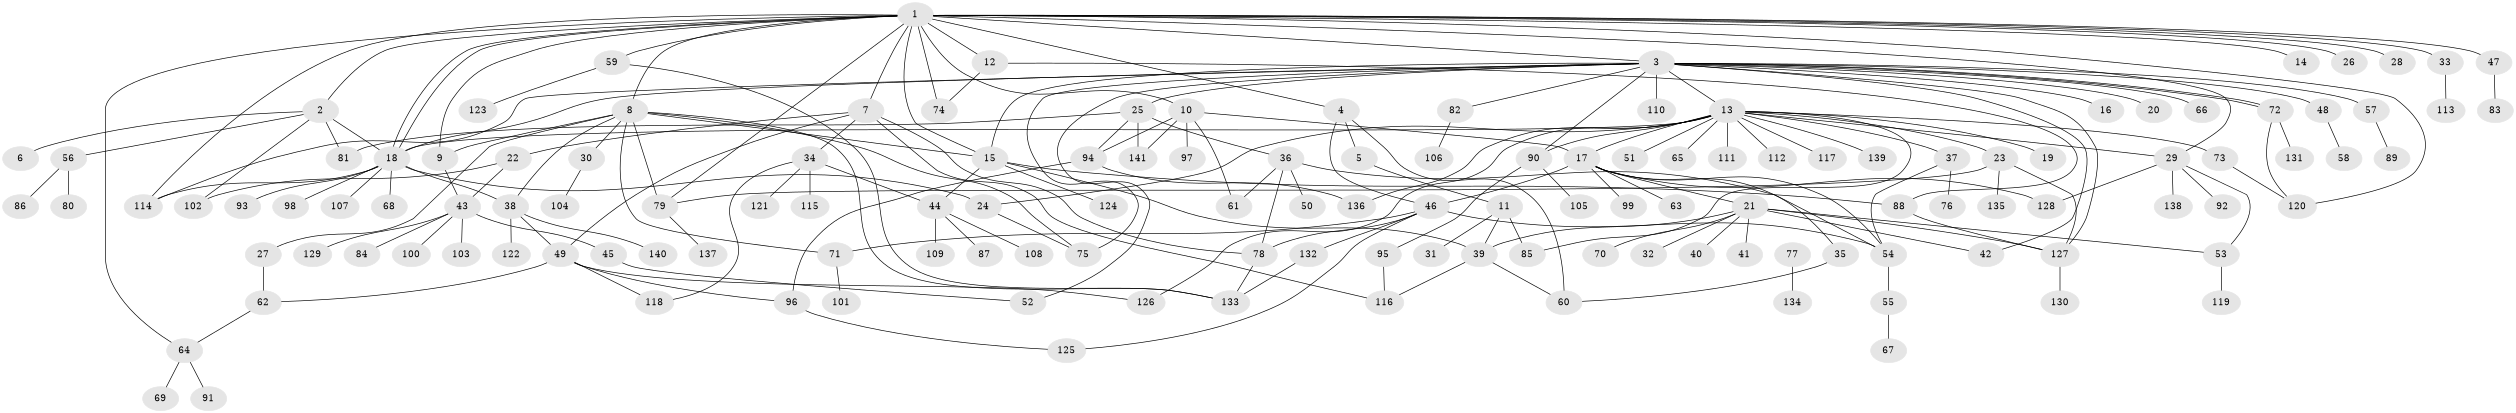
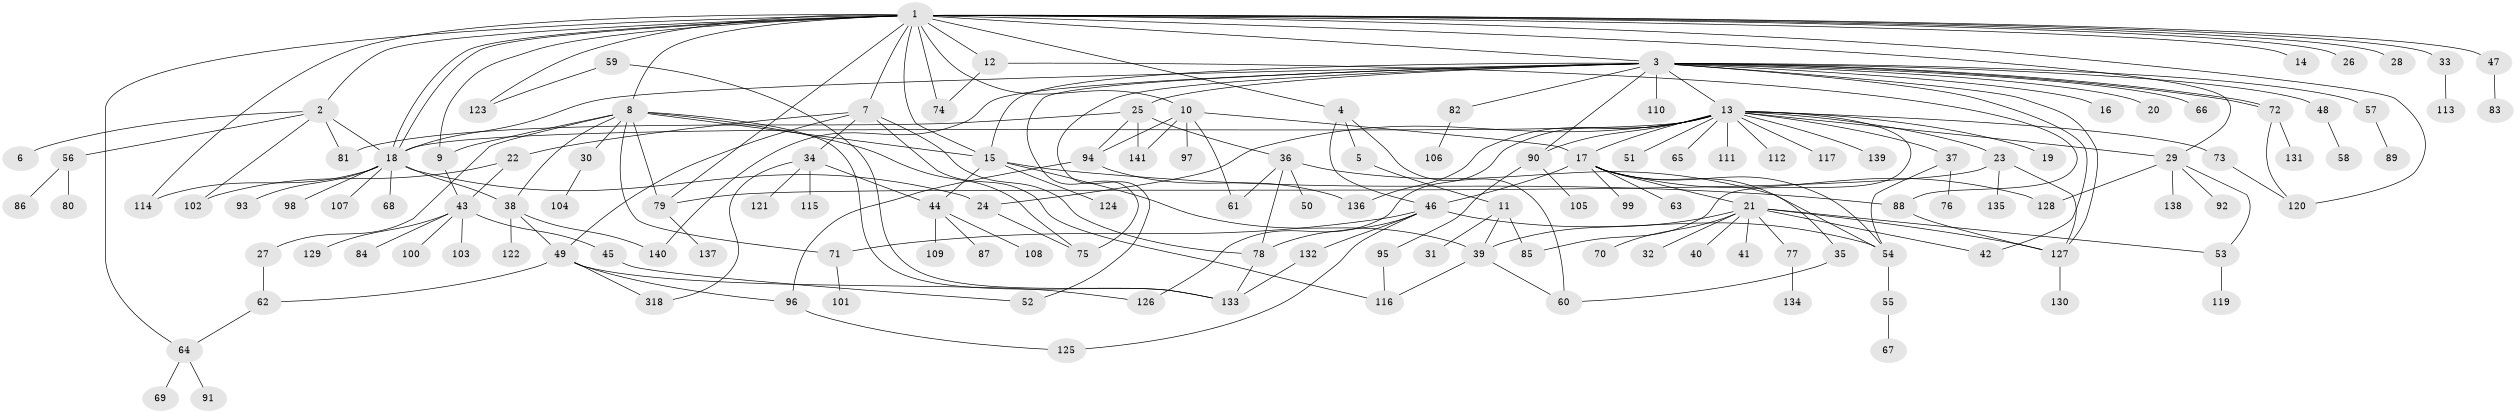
edge "1" -- "59": now "1" -- "123"
edge "3" -- "114": now "3" -- "140"
edge "21" -- "77": added
node "118": label "118" -> "318"
